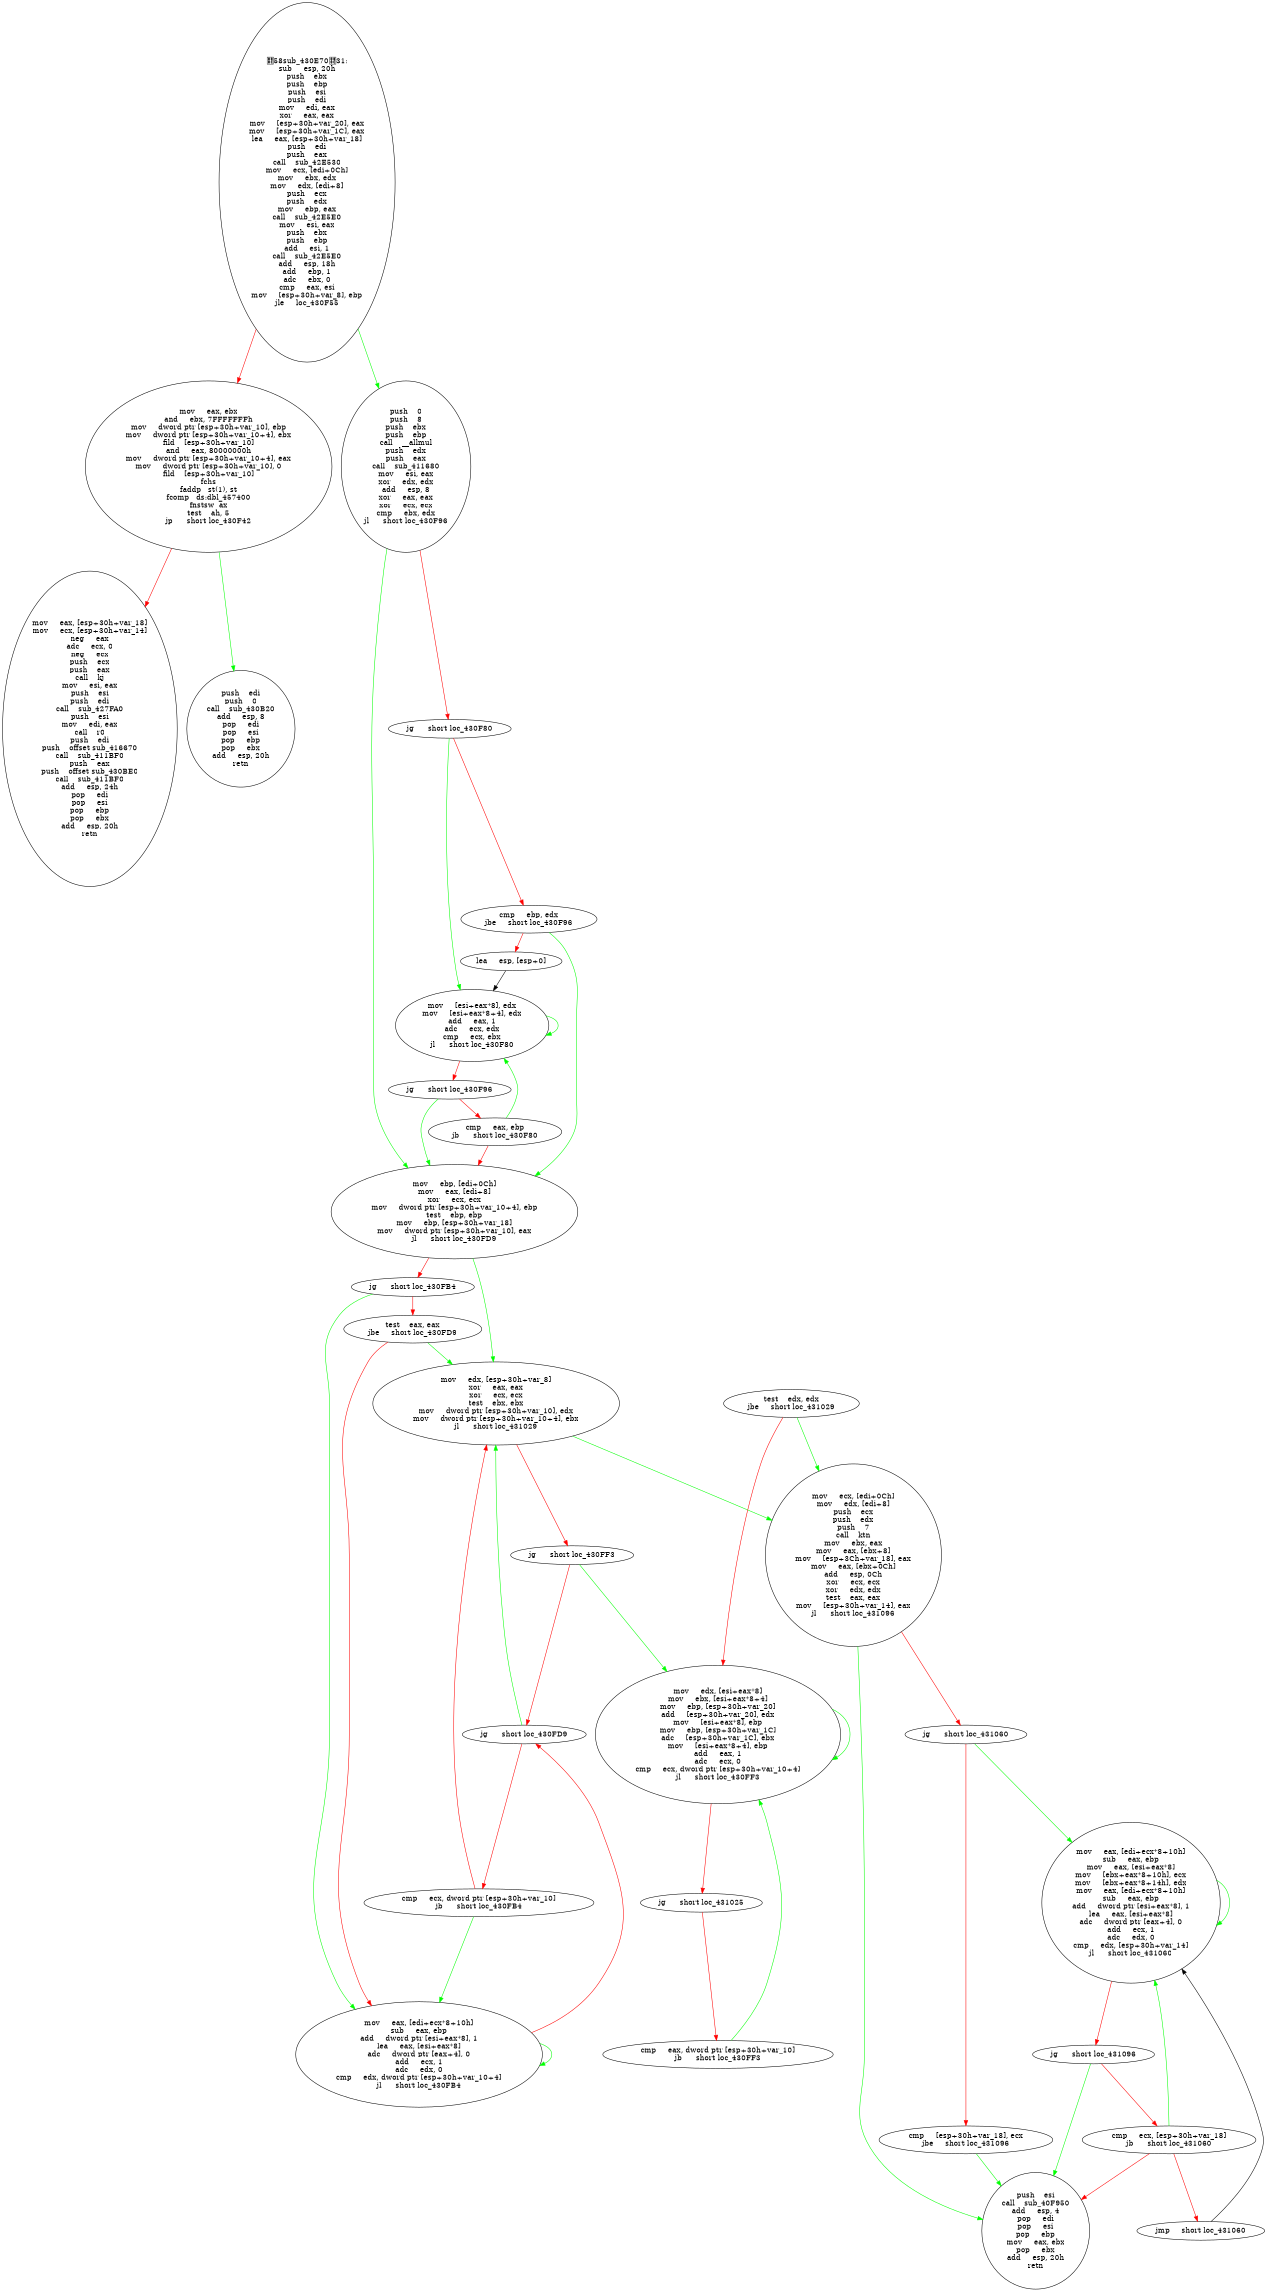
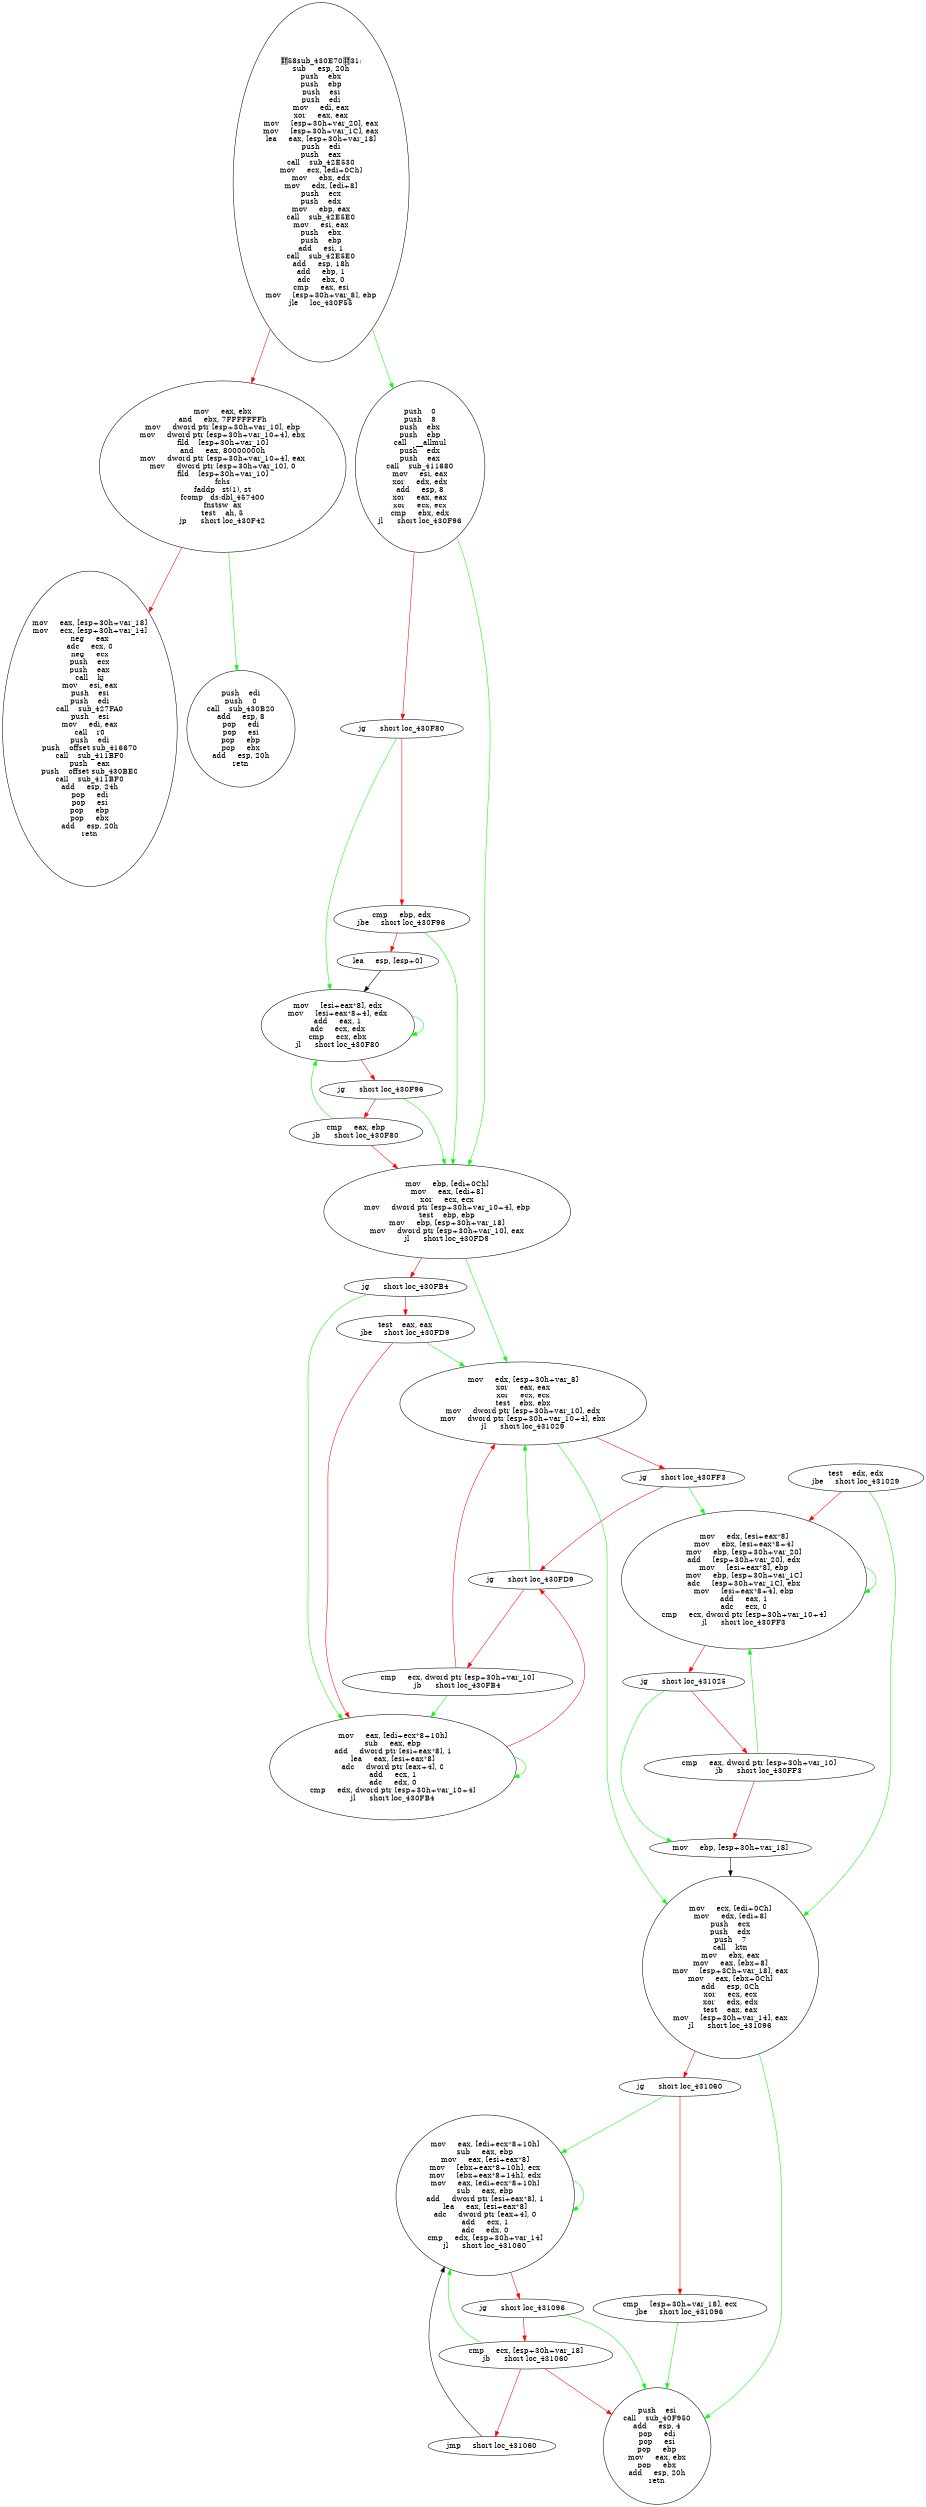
node "mov     ebp, [esp+30h+var_18]": added
